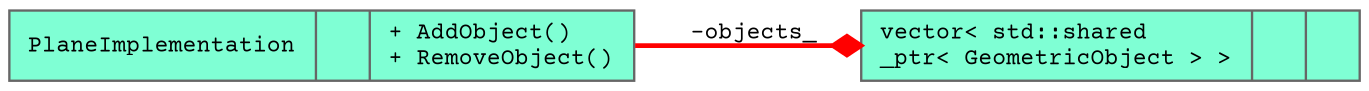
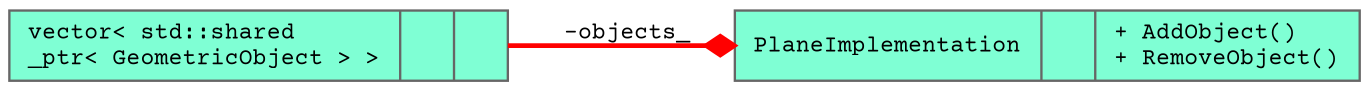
edge "PlaneImplementation" -> "vector< std::shared": reversed
